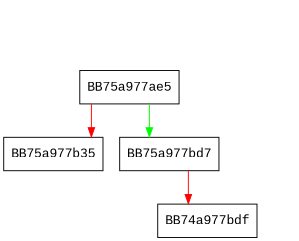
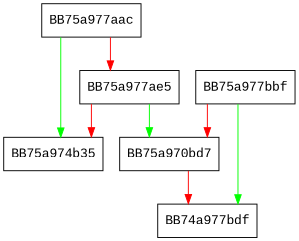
node "BB75a977aac": added
node "BB75a977bbf": added
node "BB75a977b35": label "BB75a977b35" -> "BB75a974b35"
node "BB75a977bd7": label "BB75a977bd7" -> "BB75a970bd7"
